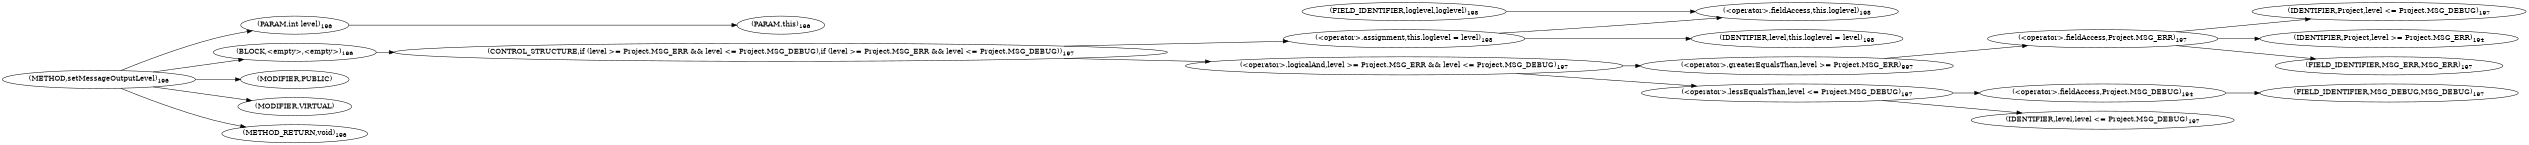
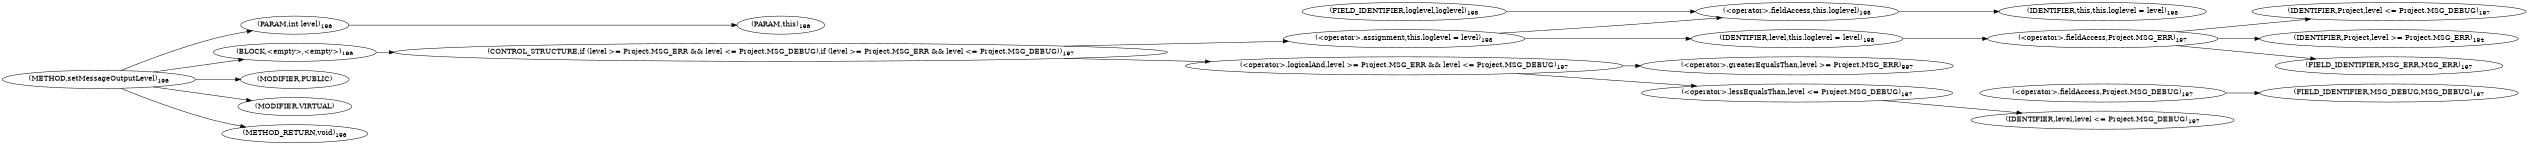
node "(IDENTIFIER,this,this.loglevel = level)": added
edge "(<operator>.greaterEqualsThan,level >= Project.MSG_ERR)" -> "(<operator>.fieldAccess,Project.MSG_ERR)": now "(IDENTIFIER,level,this.loglevel = level)" -> "(<operator>.fieldAccess,Project.MSG_ERR)"
node "(<operator>.fieldAccess,Project.MSG_DEBUG)": text "194" -> "197"
edge "(<operator>.lessEqualsThan,level <= Project.MSG_DEBUG)" -> "(<operator>.fieldAccess,Project.MSG_DEBUG)": removed
